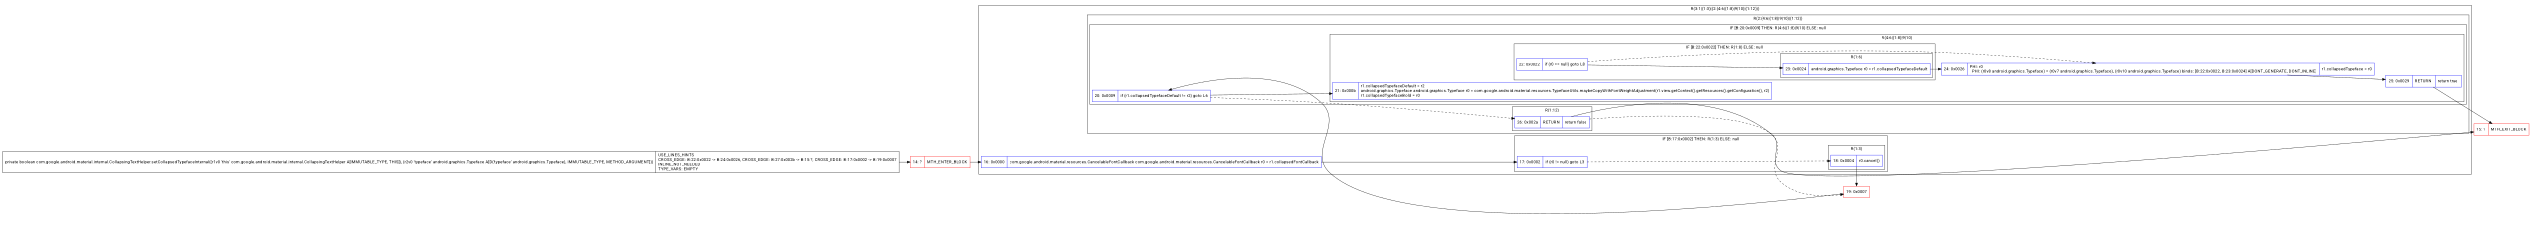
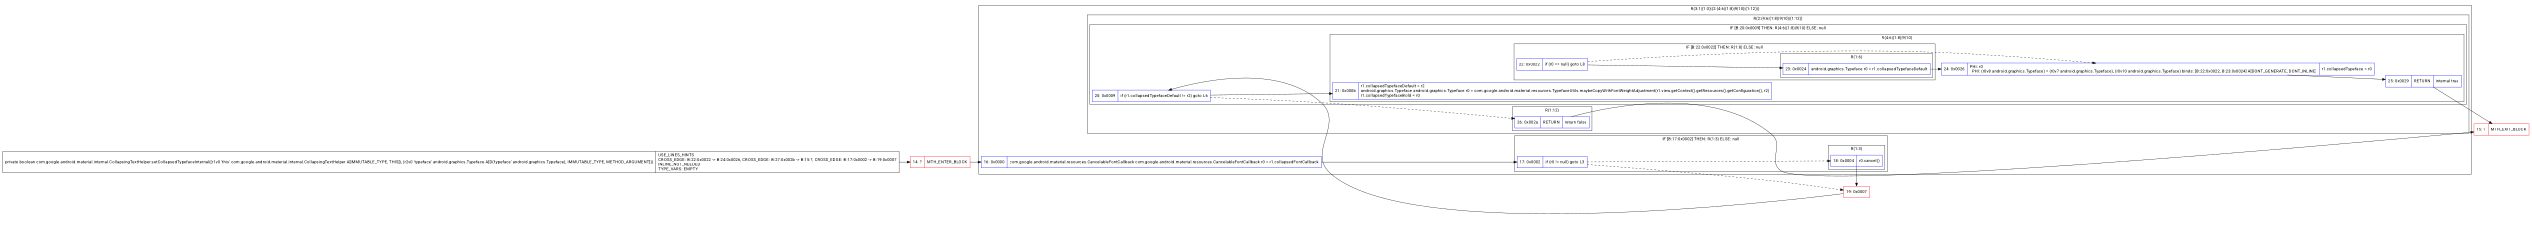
node "25: 0x0029": text "return true" -> "internal true"
edge "26: 0x002a" -> "19: 0x0007": now "17: 0x0002" -> "19: 0x0007"
